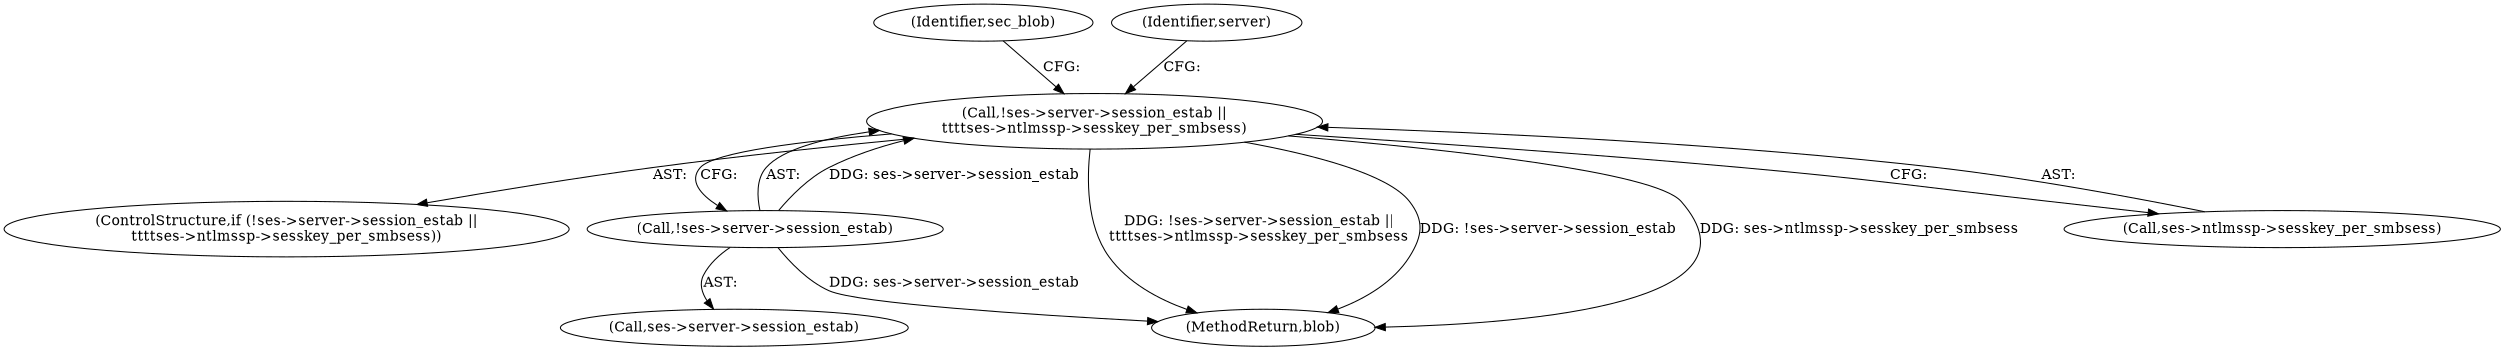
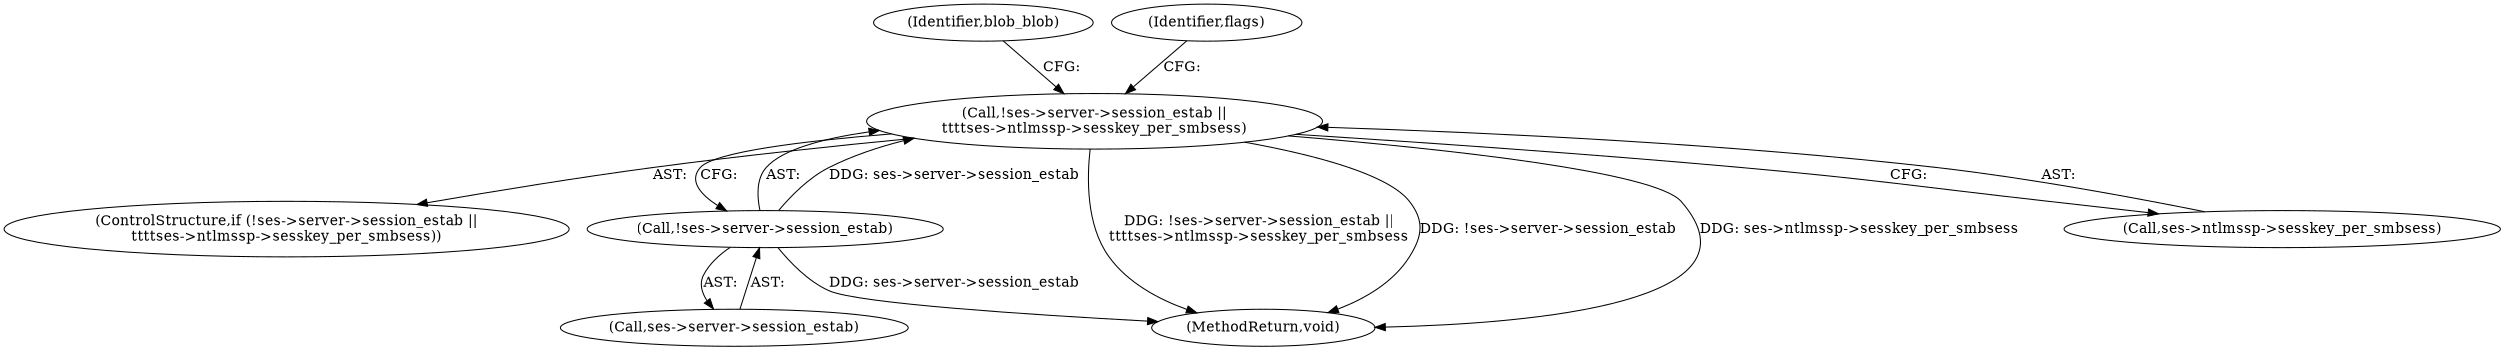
node "(Identifier,sec_blob)": label "(Identifier,sec_blob)" -> "(Identifier,blob_blob)"
node "(Identifier,server)": label "(Identifier,server)" -> "(Identifier,flags)"
edge "(Call,ses->server->session_estab)" -> "(Call,!ses->server->session_estab)": added, label "AST:"
node "(MethodReturn,blob)": label "(MethodReturn,blob)" -> "(MethodReturn,void)"
